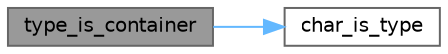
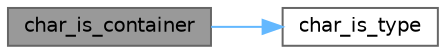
node "type_is_container": label "type_is_container" -> "char_is_container"
